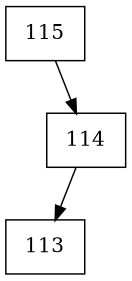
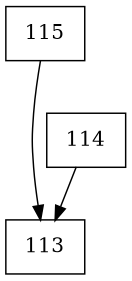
edge "115" -> "114": now "115" -> "113"
